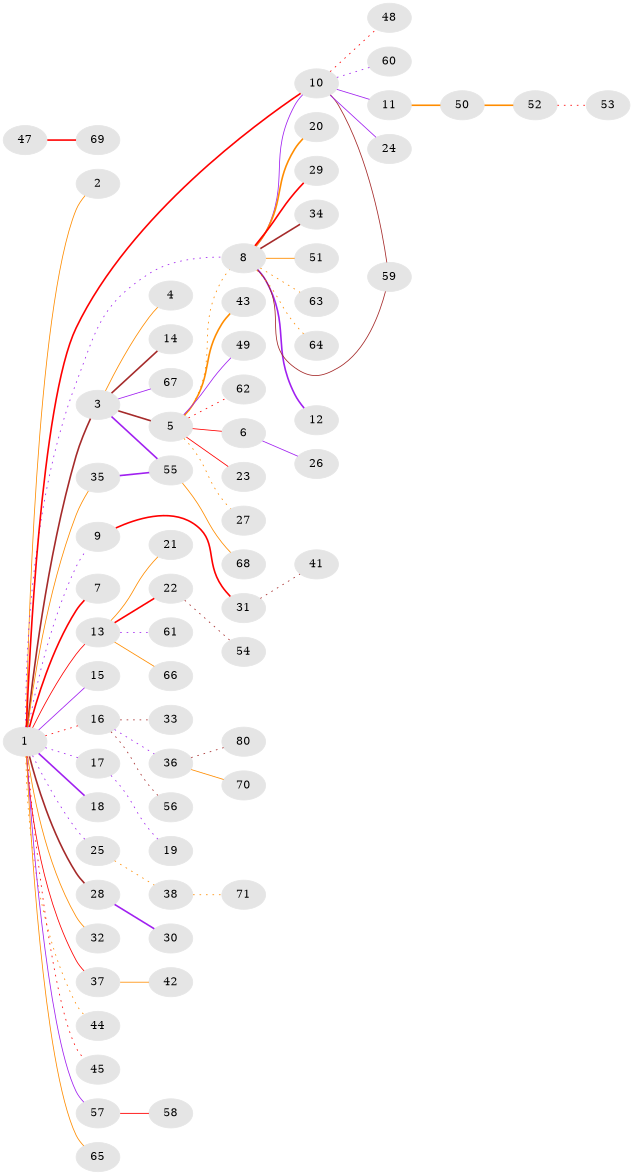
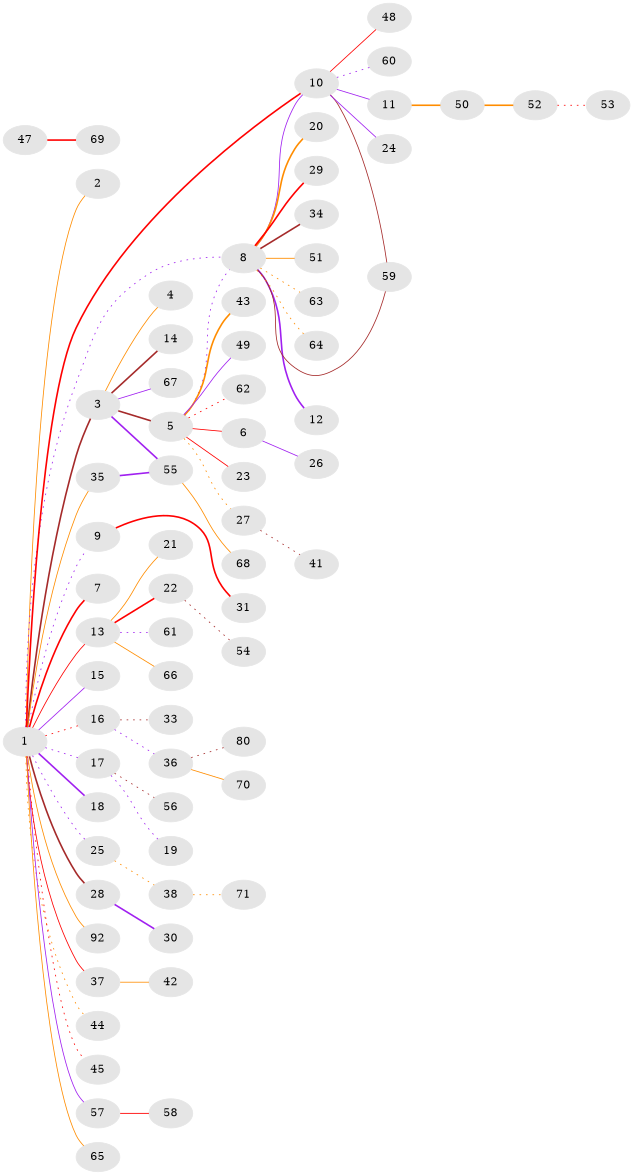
edge "48" -- "10": style dotted -> solid
edge "8" -- "5": color darkorange -> purple
edge "41" -- "31": now "41" -- "27"
edge "16" -- "56": now "17" -- "56"
node "32": label "32" -> "92"
